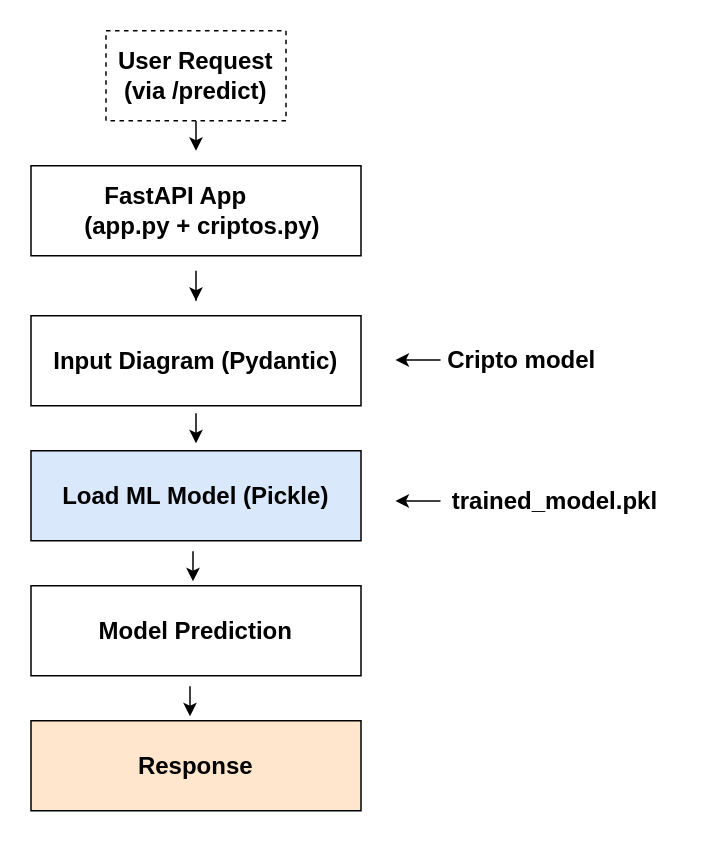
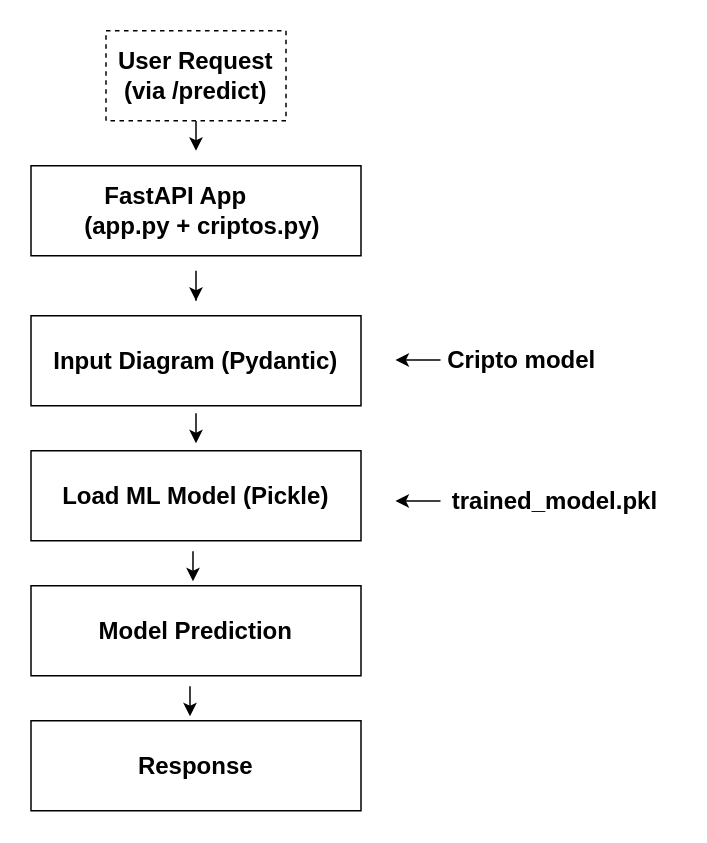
node "Load ML Model (Pickle)": fillcolor #dae8fc -> #ffffff
node "Response": fillcolor #ffe6cc -> #ffffff
